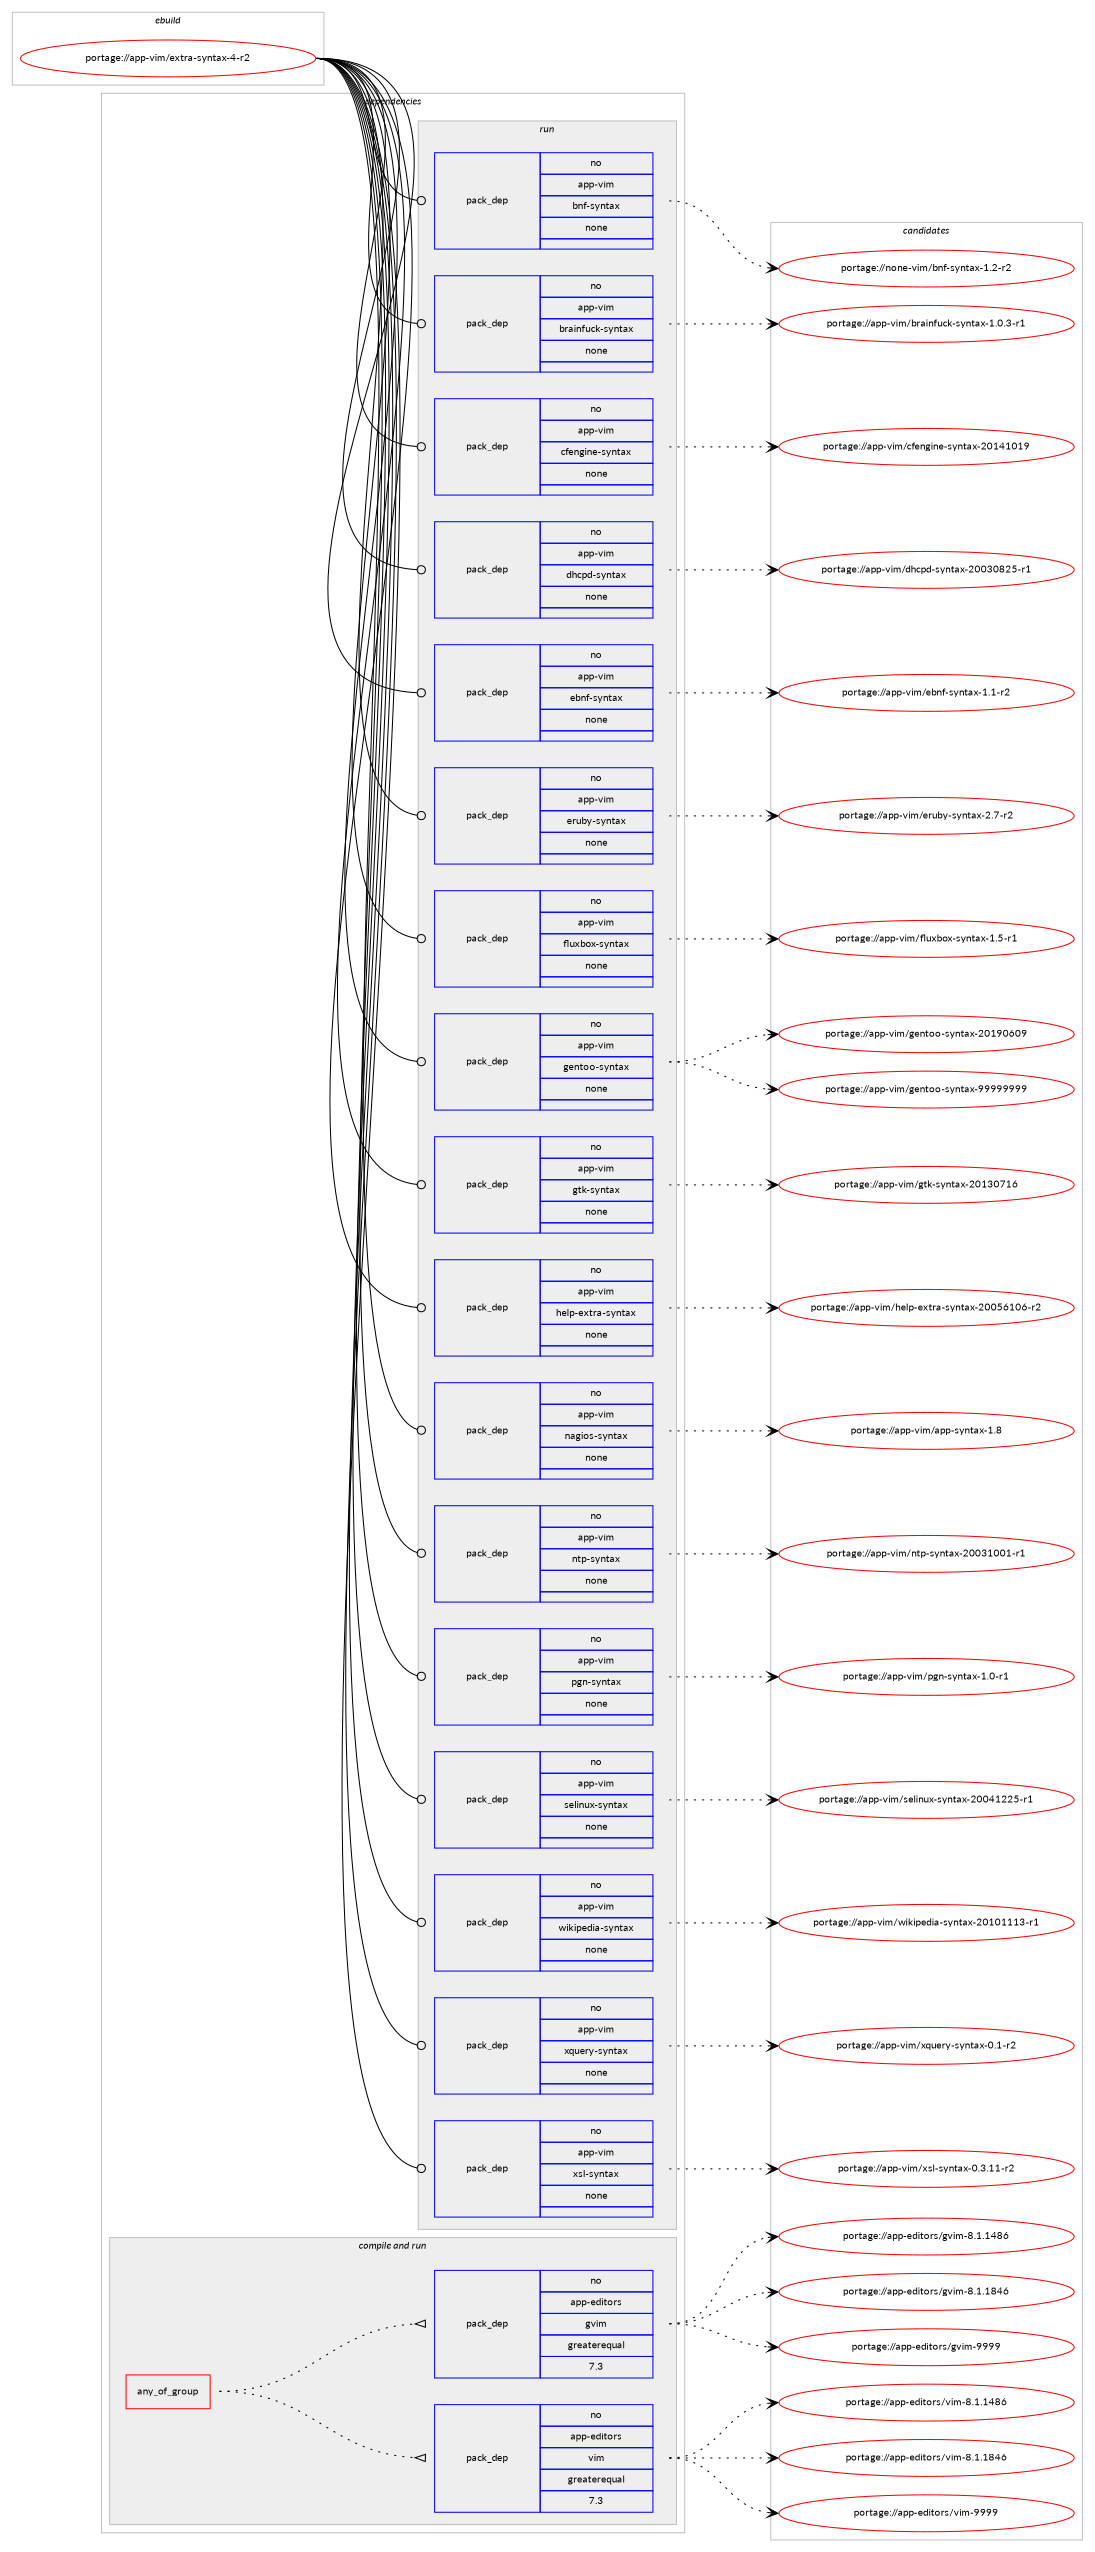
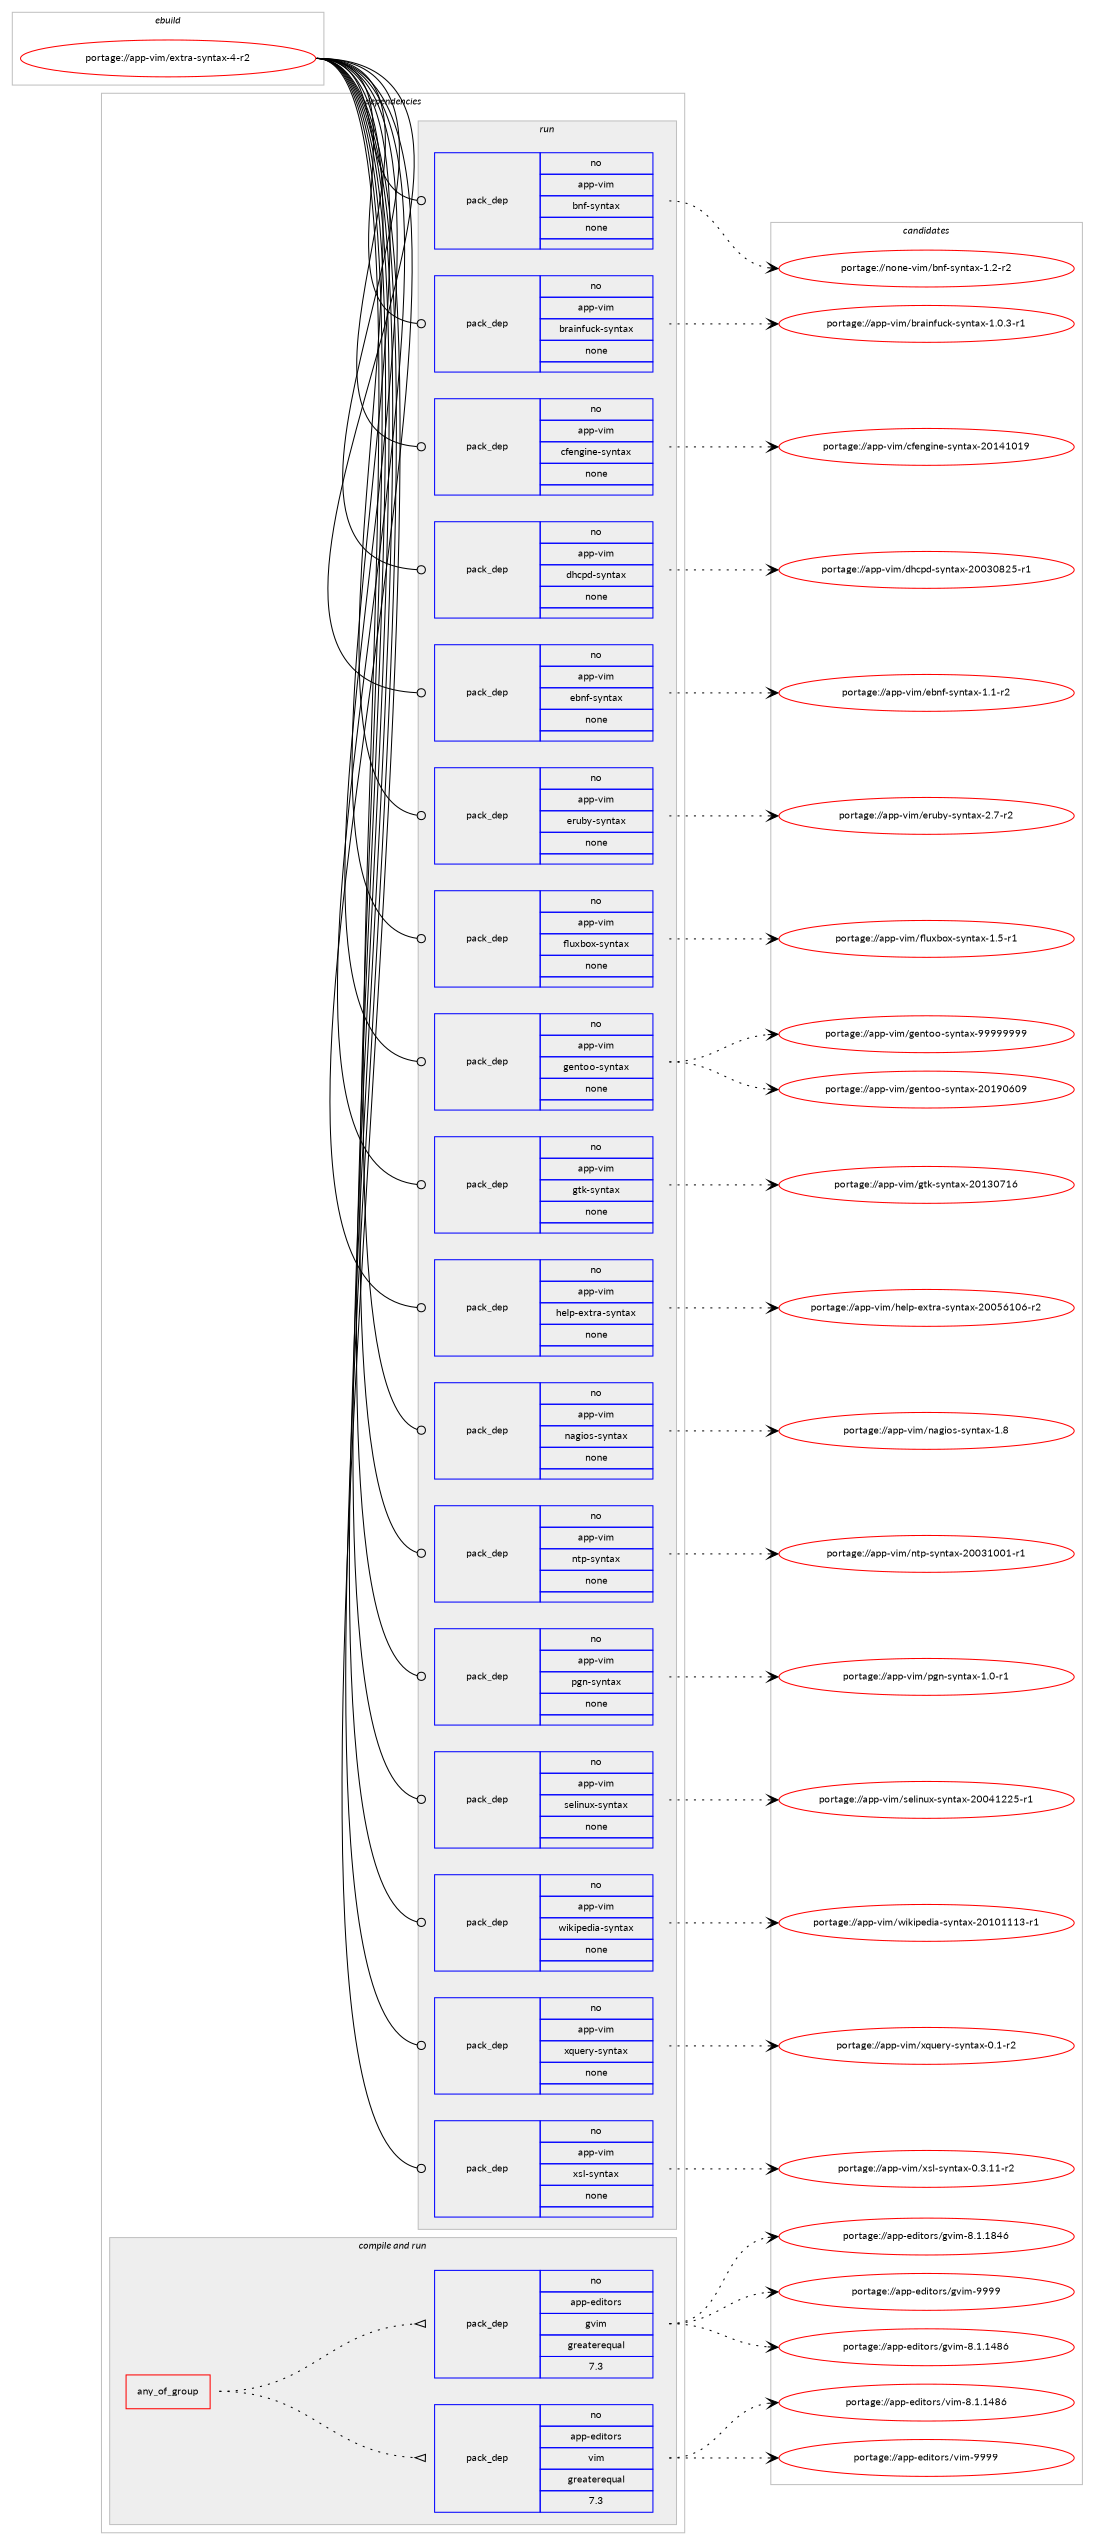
node "portage://app-vim/app-syntax-1.8": label "portage://app-vim/app-syntax-1.8" -> "portage://app-vim/nagios-syntax-1.8"
node "portage://app-editors/vim-8.1.1846": removed
